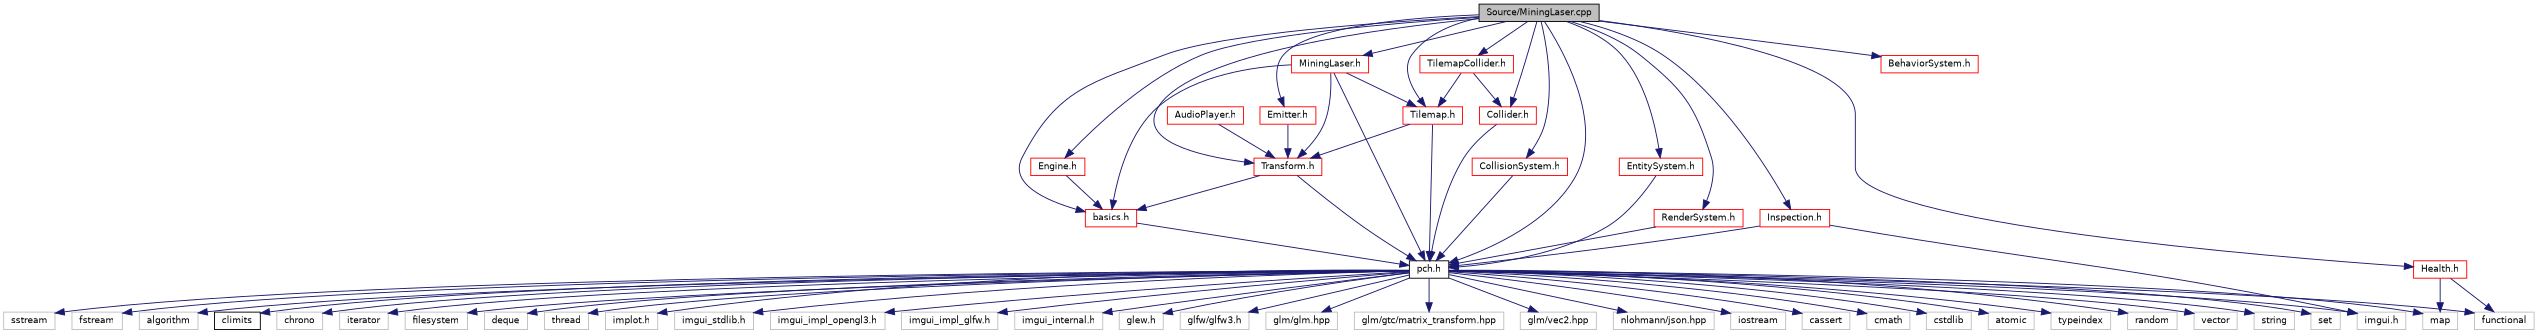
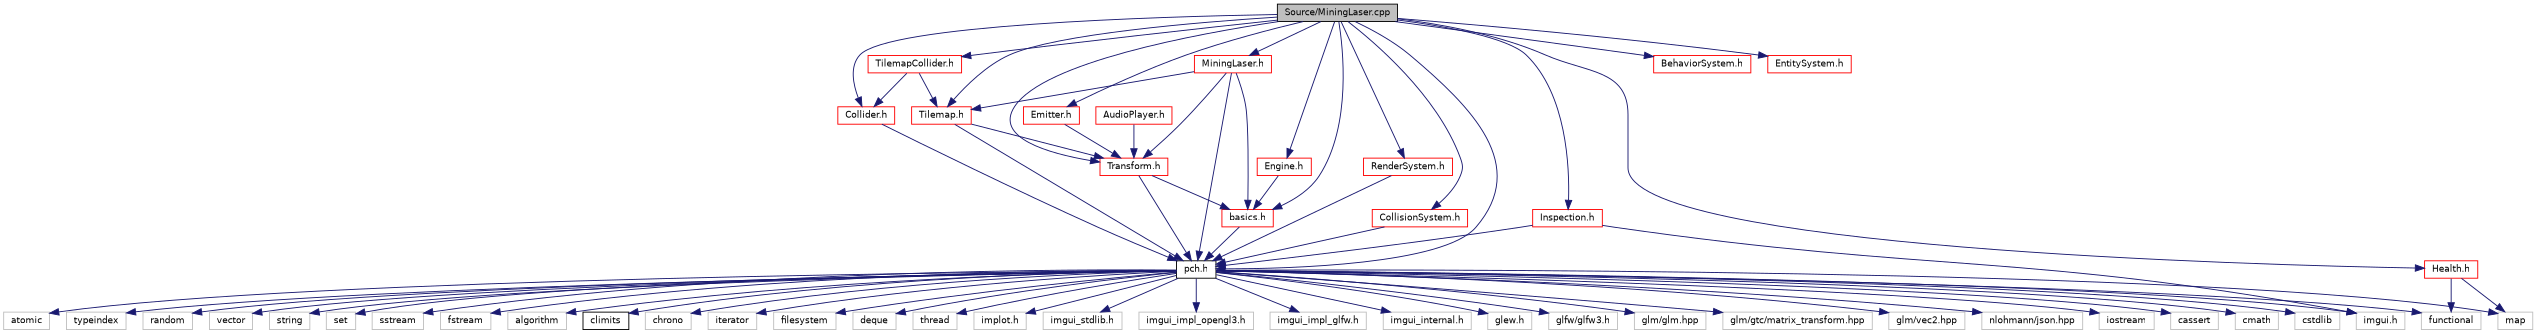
edge "EntitySystem.h" -> "pch.h": removed
